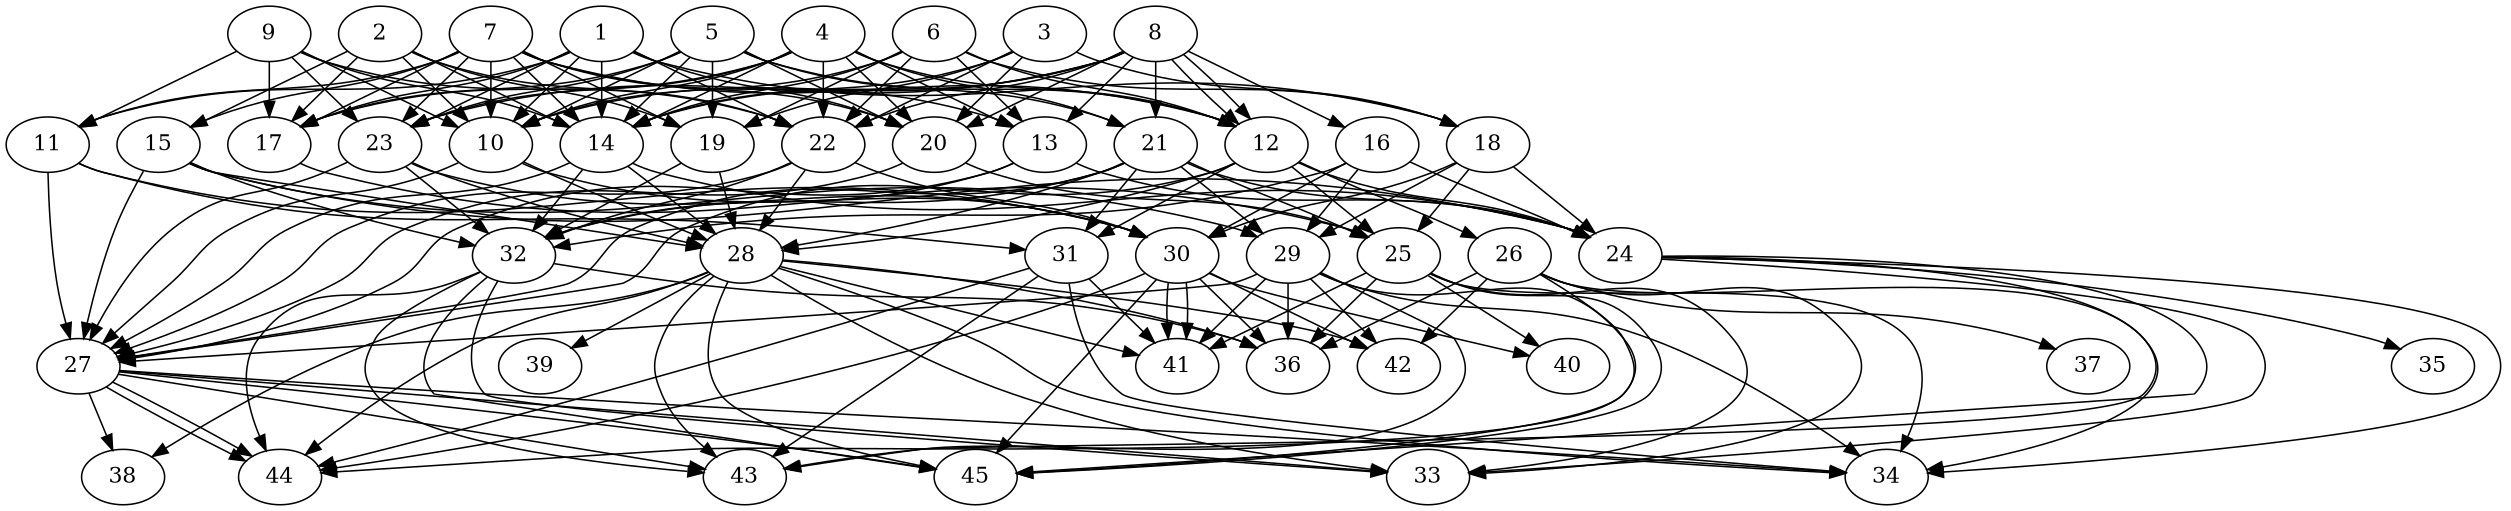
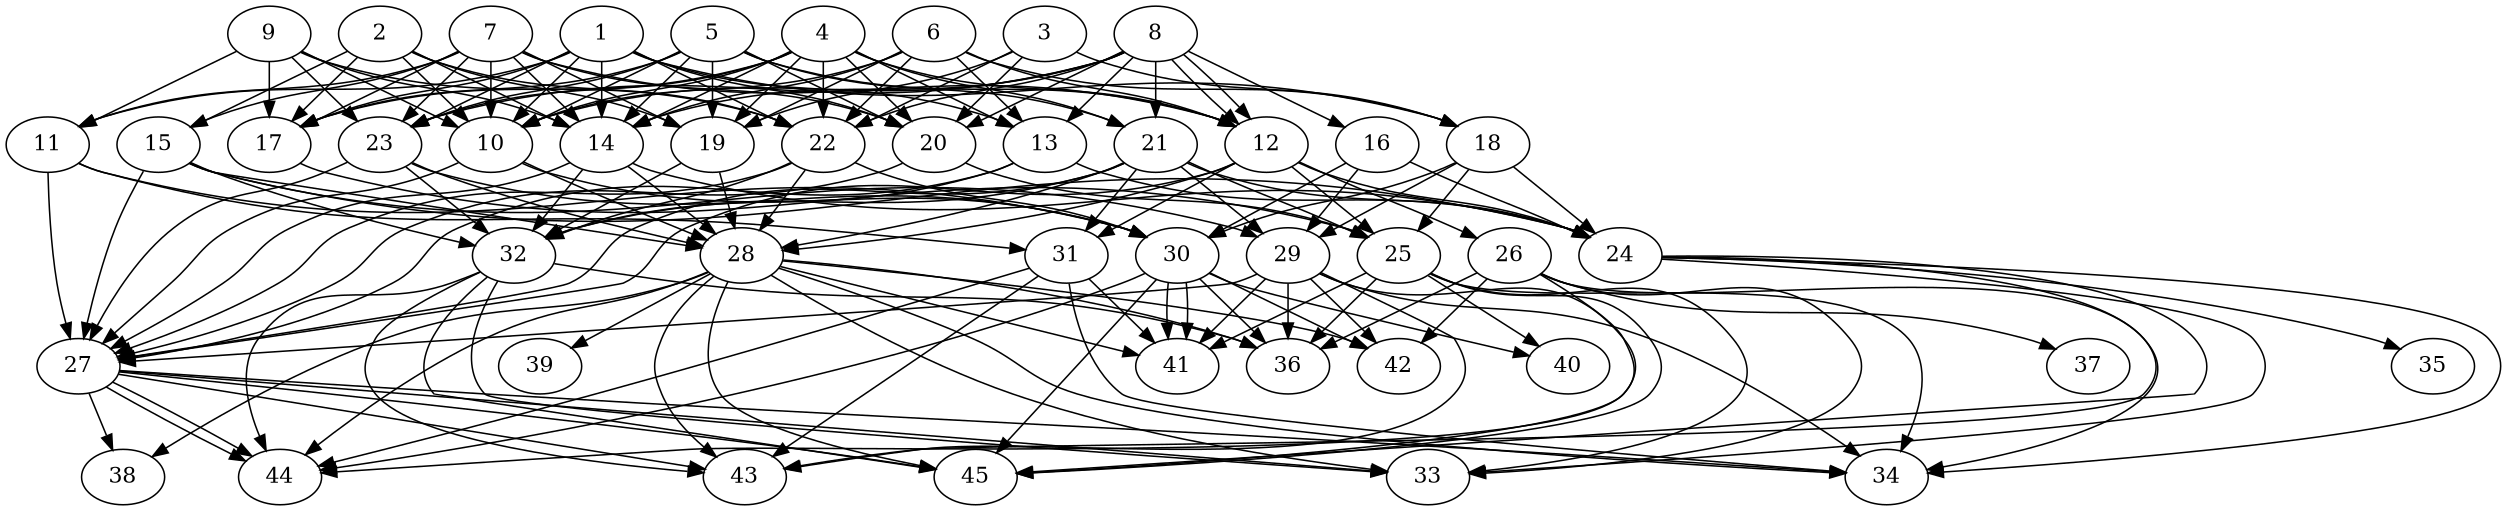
edge "4" -> "19": added
edge "7" -> "13": now "1" -> "13"
edge "3" -> "14": removed
edge "16" -> "32": removed
